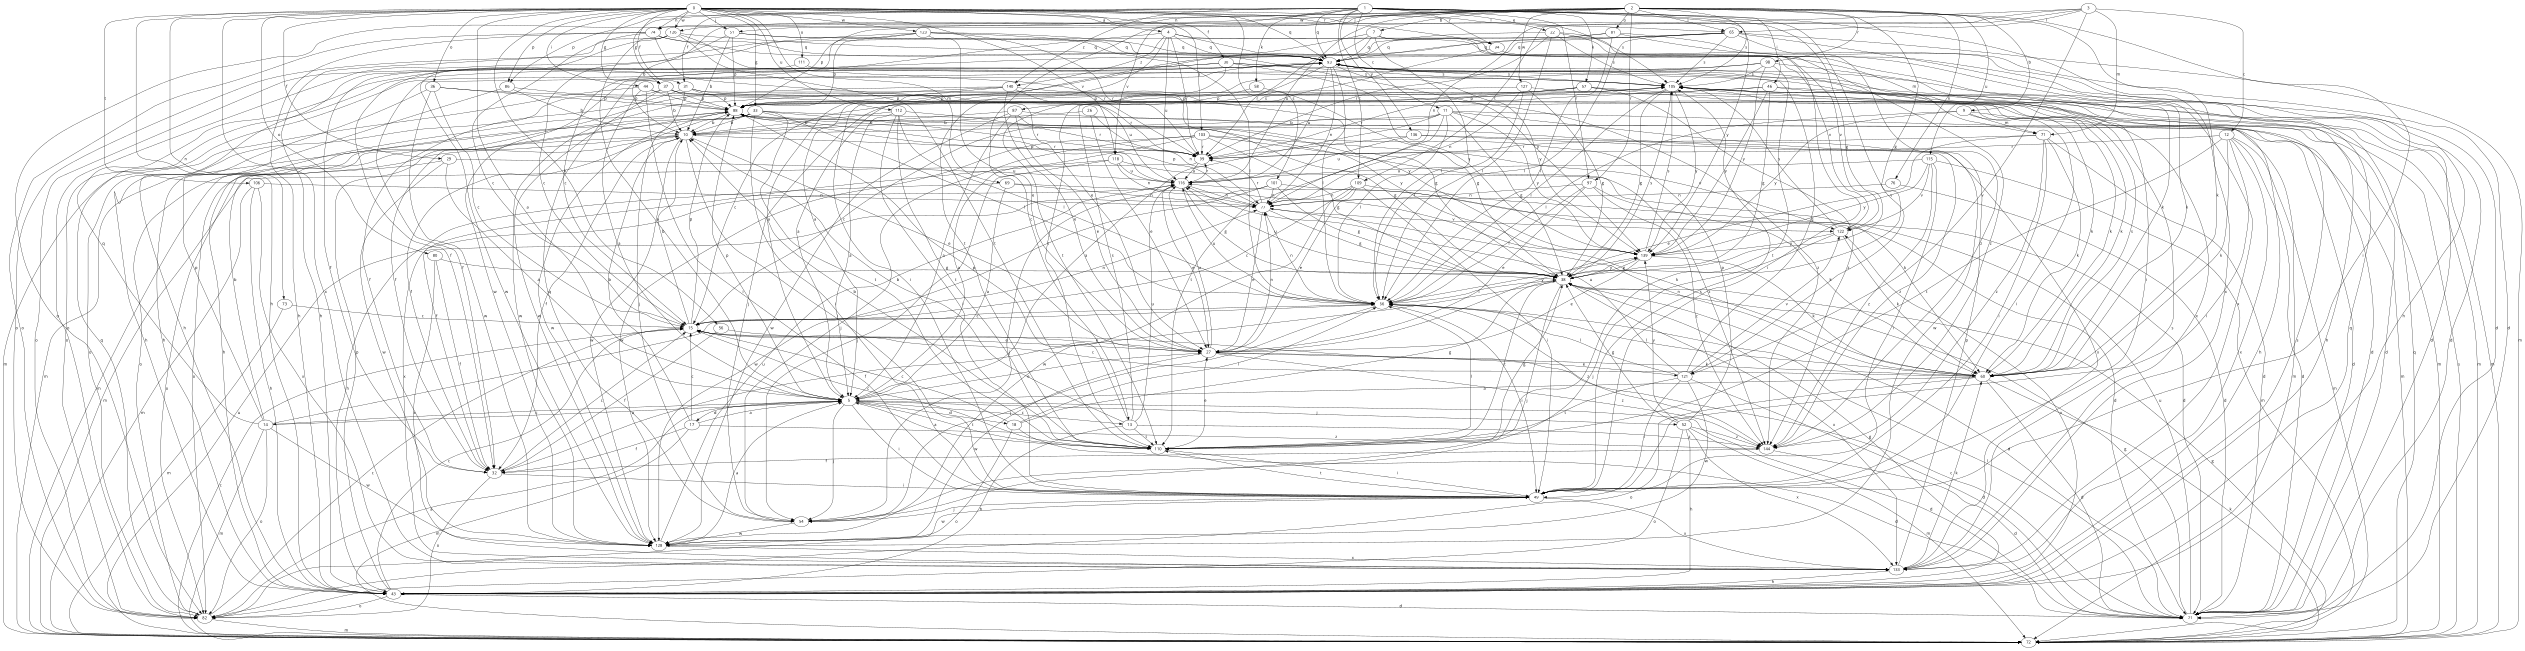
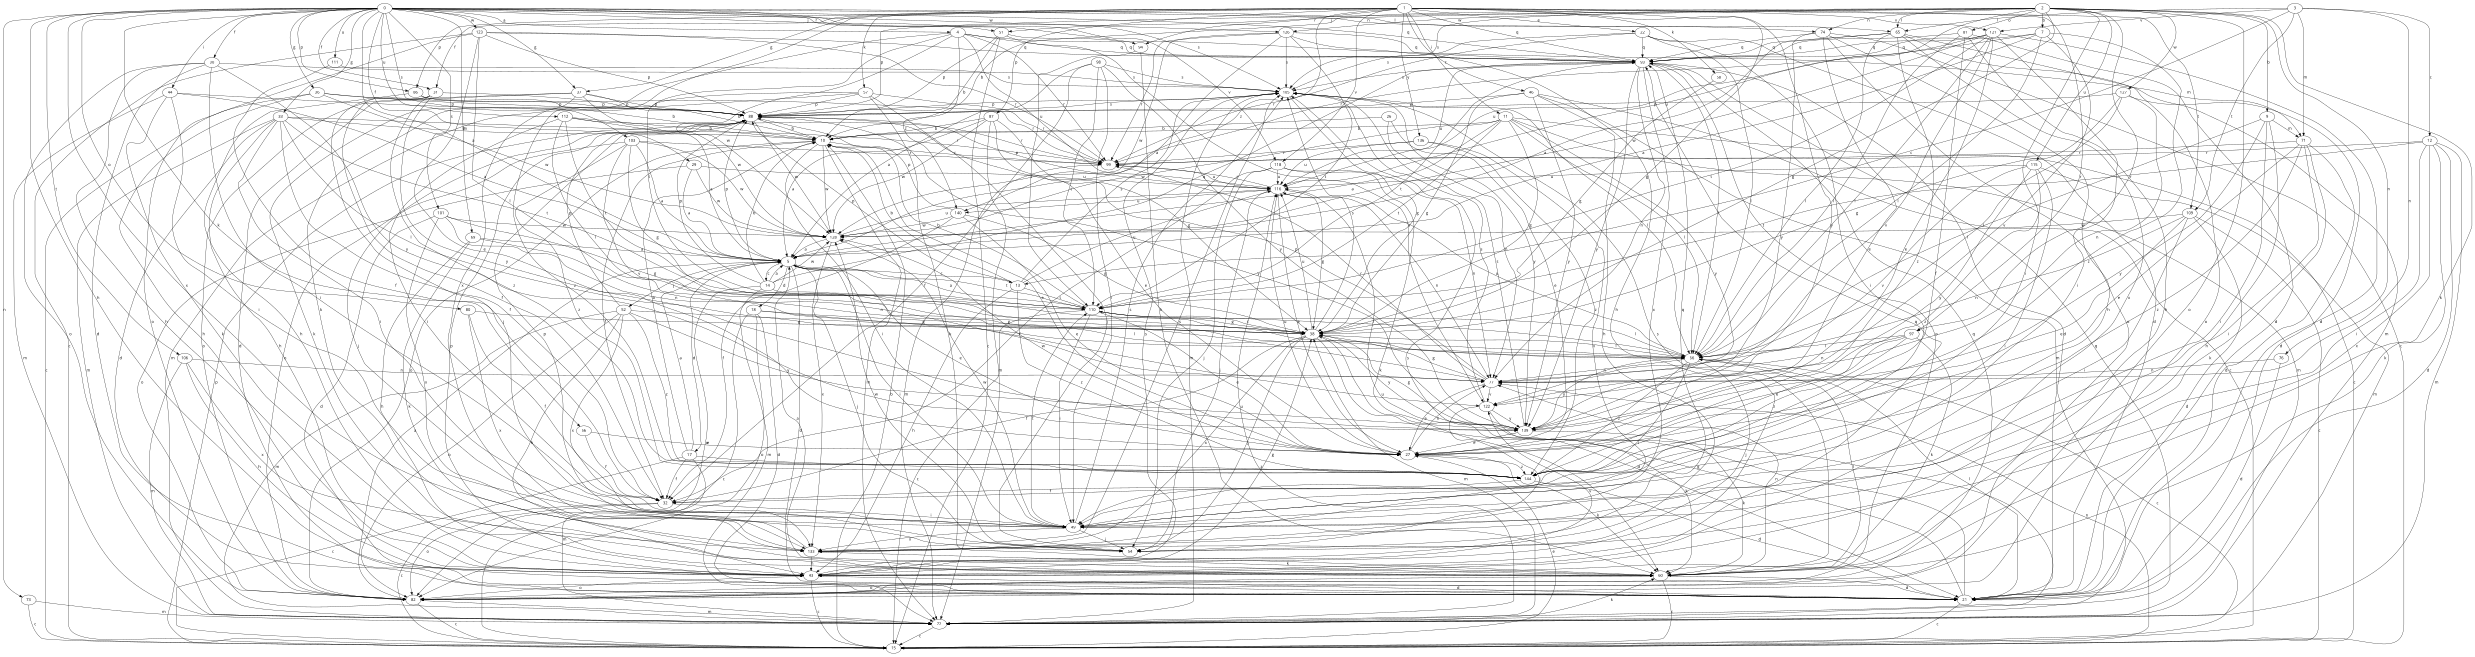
edge "2" -> "98": removed, label "r"
edge "0" -> "36": label "o" -> "g"
edge "65" -> "105": now "126" -> "105"
edge "58" -> "87": now "1" -> "87"
edge "140" -> "116": reversed
edge "27" -> "121": reversed
edge "72" -> "38": label "g" -> "m"
edge "60" -> "72": reversed
